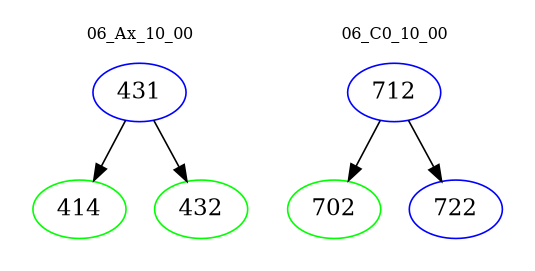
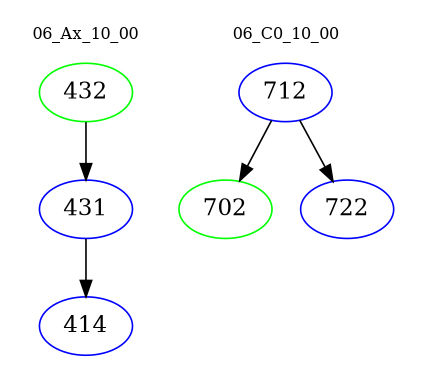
edge "431" -> "432": reversed
node "414": color green -> blue
